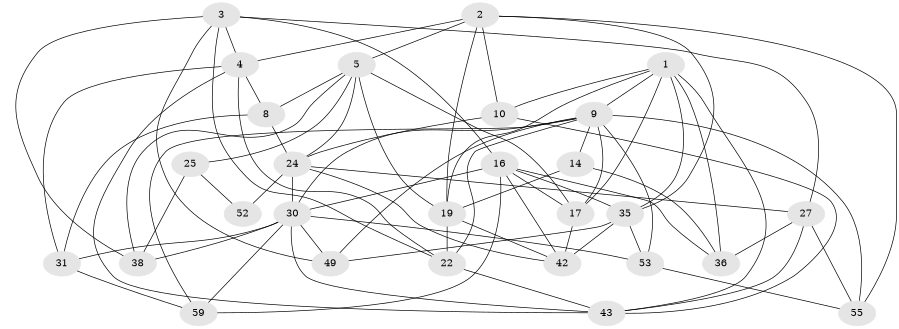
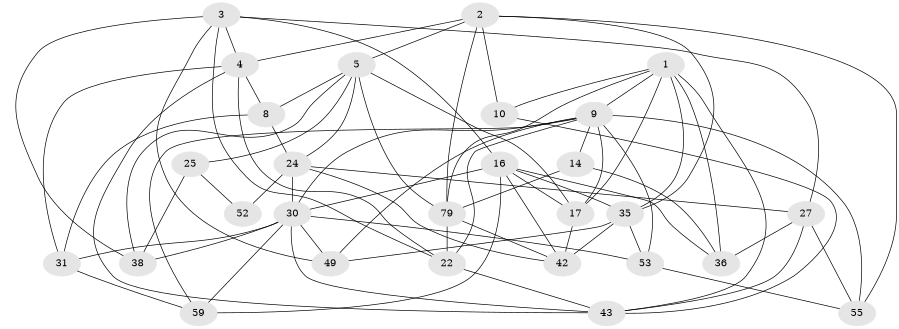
edge "10" -- "24": removed
node "19": label "19" -> "79"
